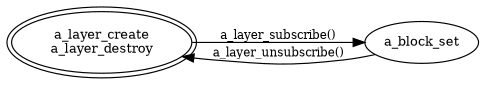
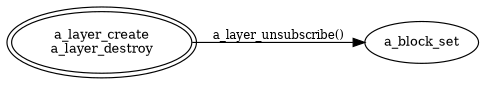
edge "a_layer_create a_layer_destroy" -> "a_block_set": label "a_layer_subscribe()" -> "a_layer_unsubscribe()"
edge "a_block_set" -> "a_layer_create a_layer_destroy": removed, label "a_layer_unsubscribe()"
